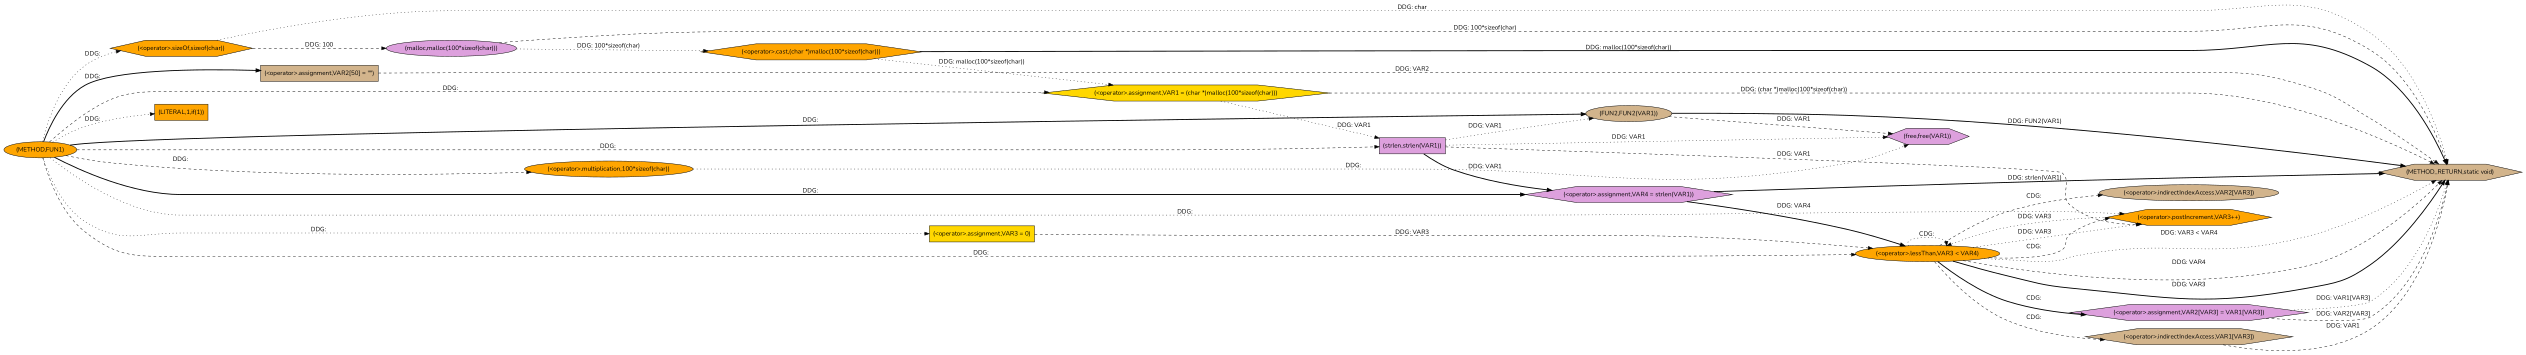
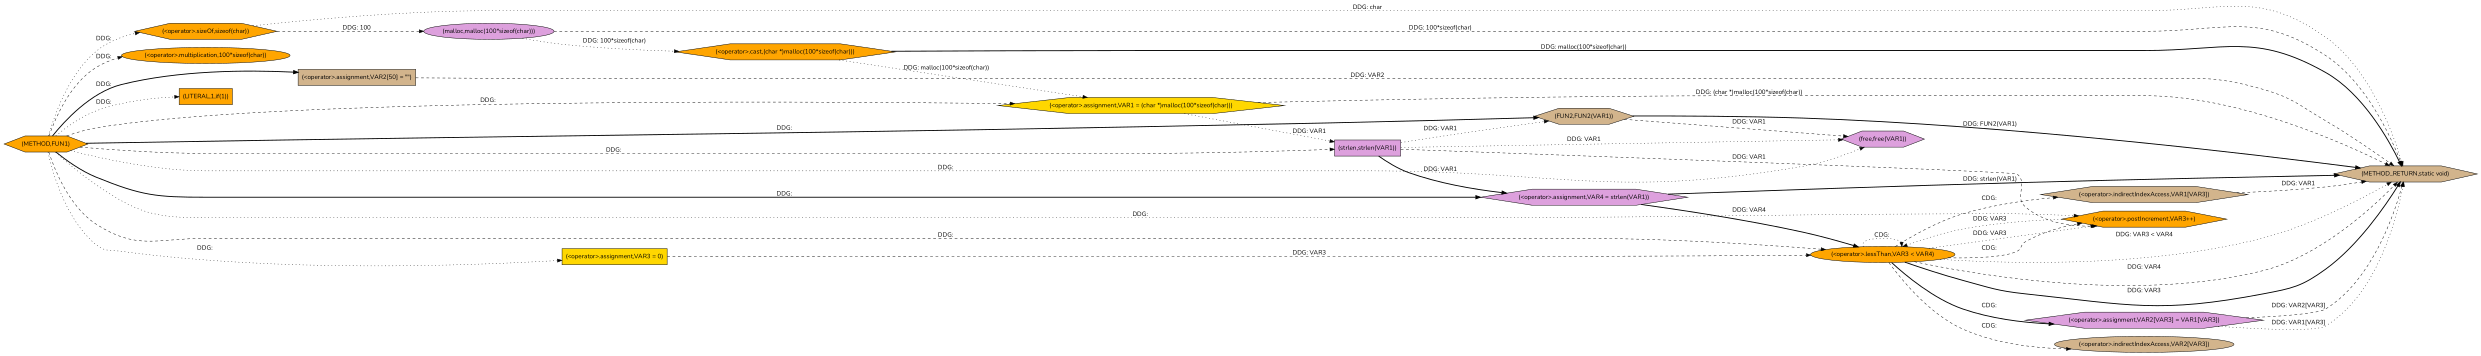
node "(FUN2,FUN2(VAR1))": shape ellipse -> hexagon
node "(METHOD,FUN1)": shape ellipse -> hexagon
edge "(<operator>.multiplication,100*sizeof(char))" -> "(free,free(VAR1))": now "(METHOD,FUN1)" -> "(free,free(VAR1))"
